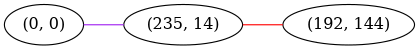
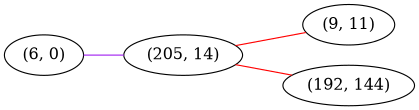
node "(0, 0)": label "(0, 0)" -> "(6, 0)"
node "(235, 14)": label "(235, 14)" -> "(205, 14)"
node "(9, 11)": added
